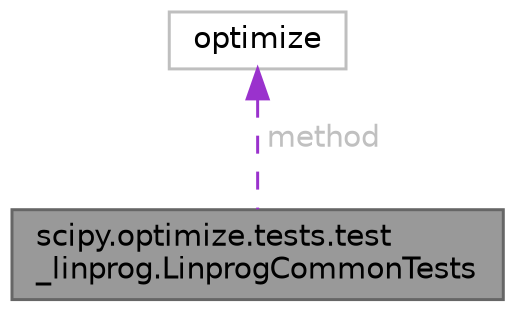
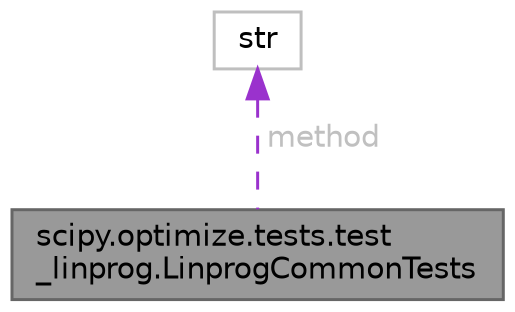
node "optimize": label "optimize" -> "str"
